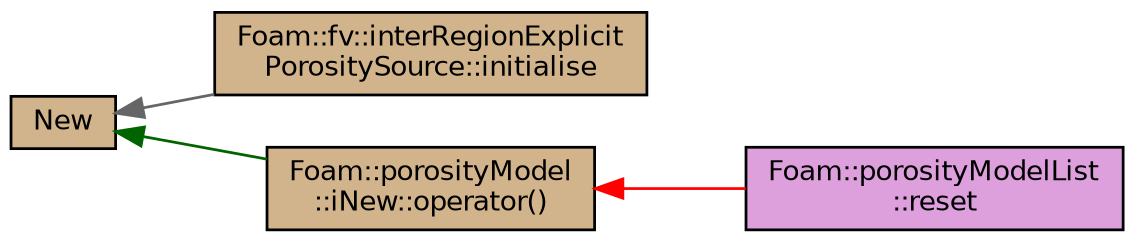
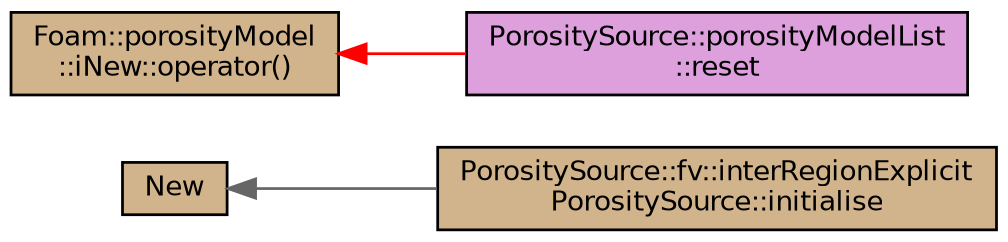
node "Foam::fv::interRegionExplicit PorositySource::initialise": label "Foam::fv::interRegionExplicit PorositySource::initialise" -> "PorositySource::fv::interRegionExplicit PorositySource::initialise"
edge "Foam::porosityModel ::iNew::operator()" -> "New": removed
node "Foam::porosityModelList ::reset": label "Foam::porosityModelList ::reset" -> "PorositySource::porosityModelList ::reset"
